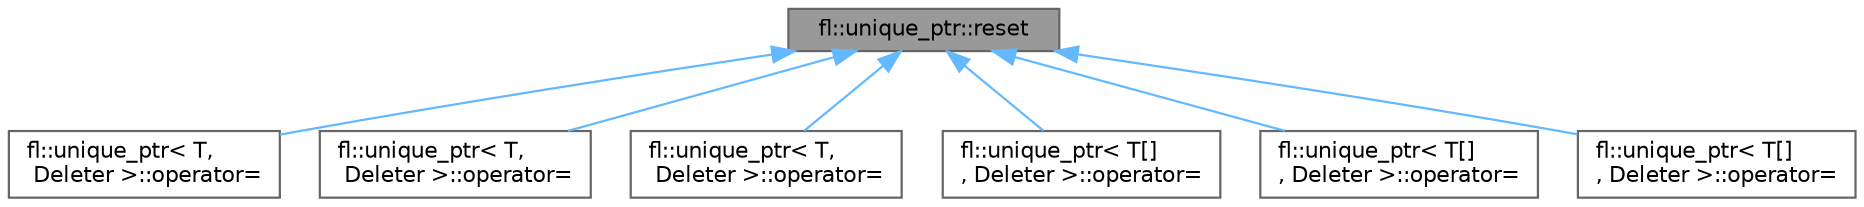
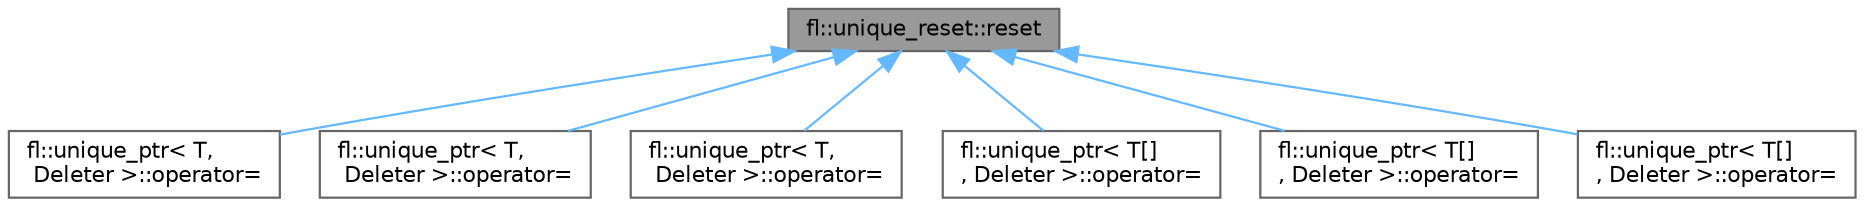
node "fl::unique_ptr::reset": label "fl::unique_ptr::reset" -> "fl::unique_reset::reset"
